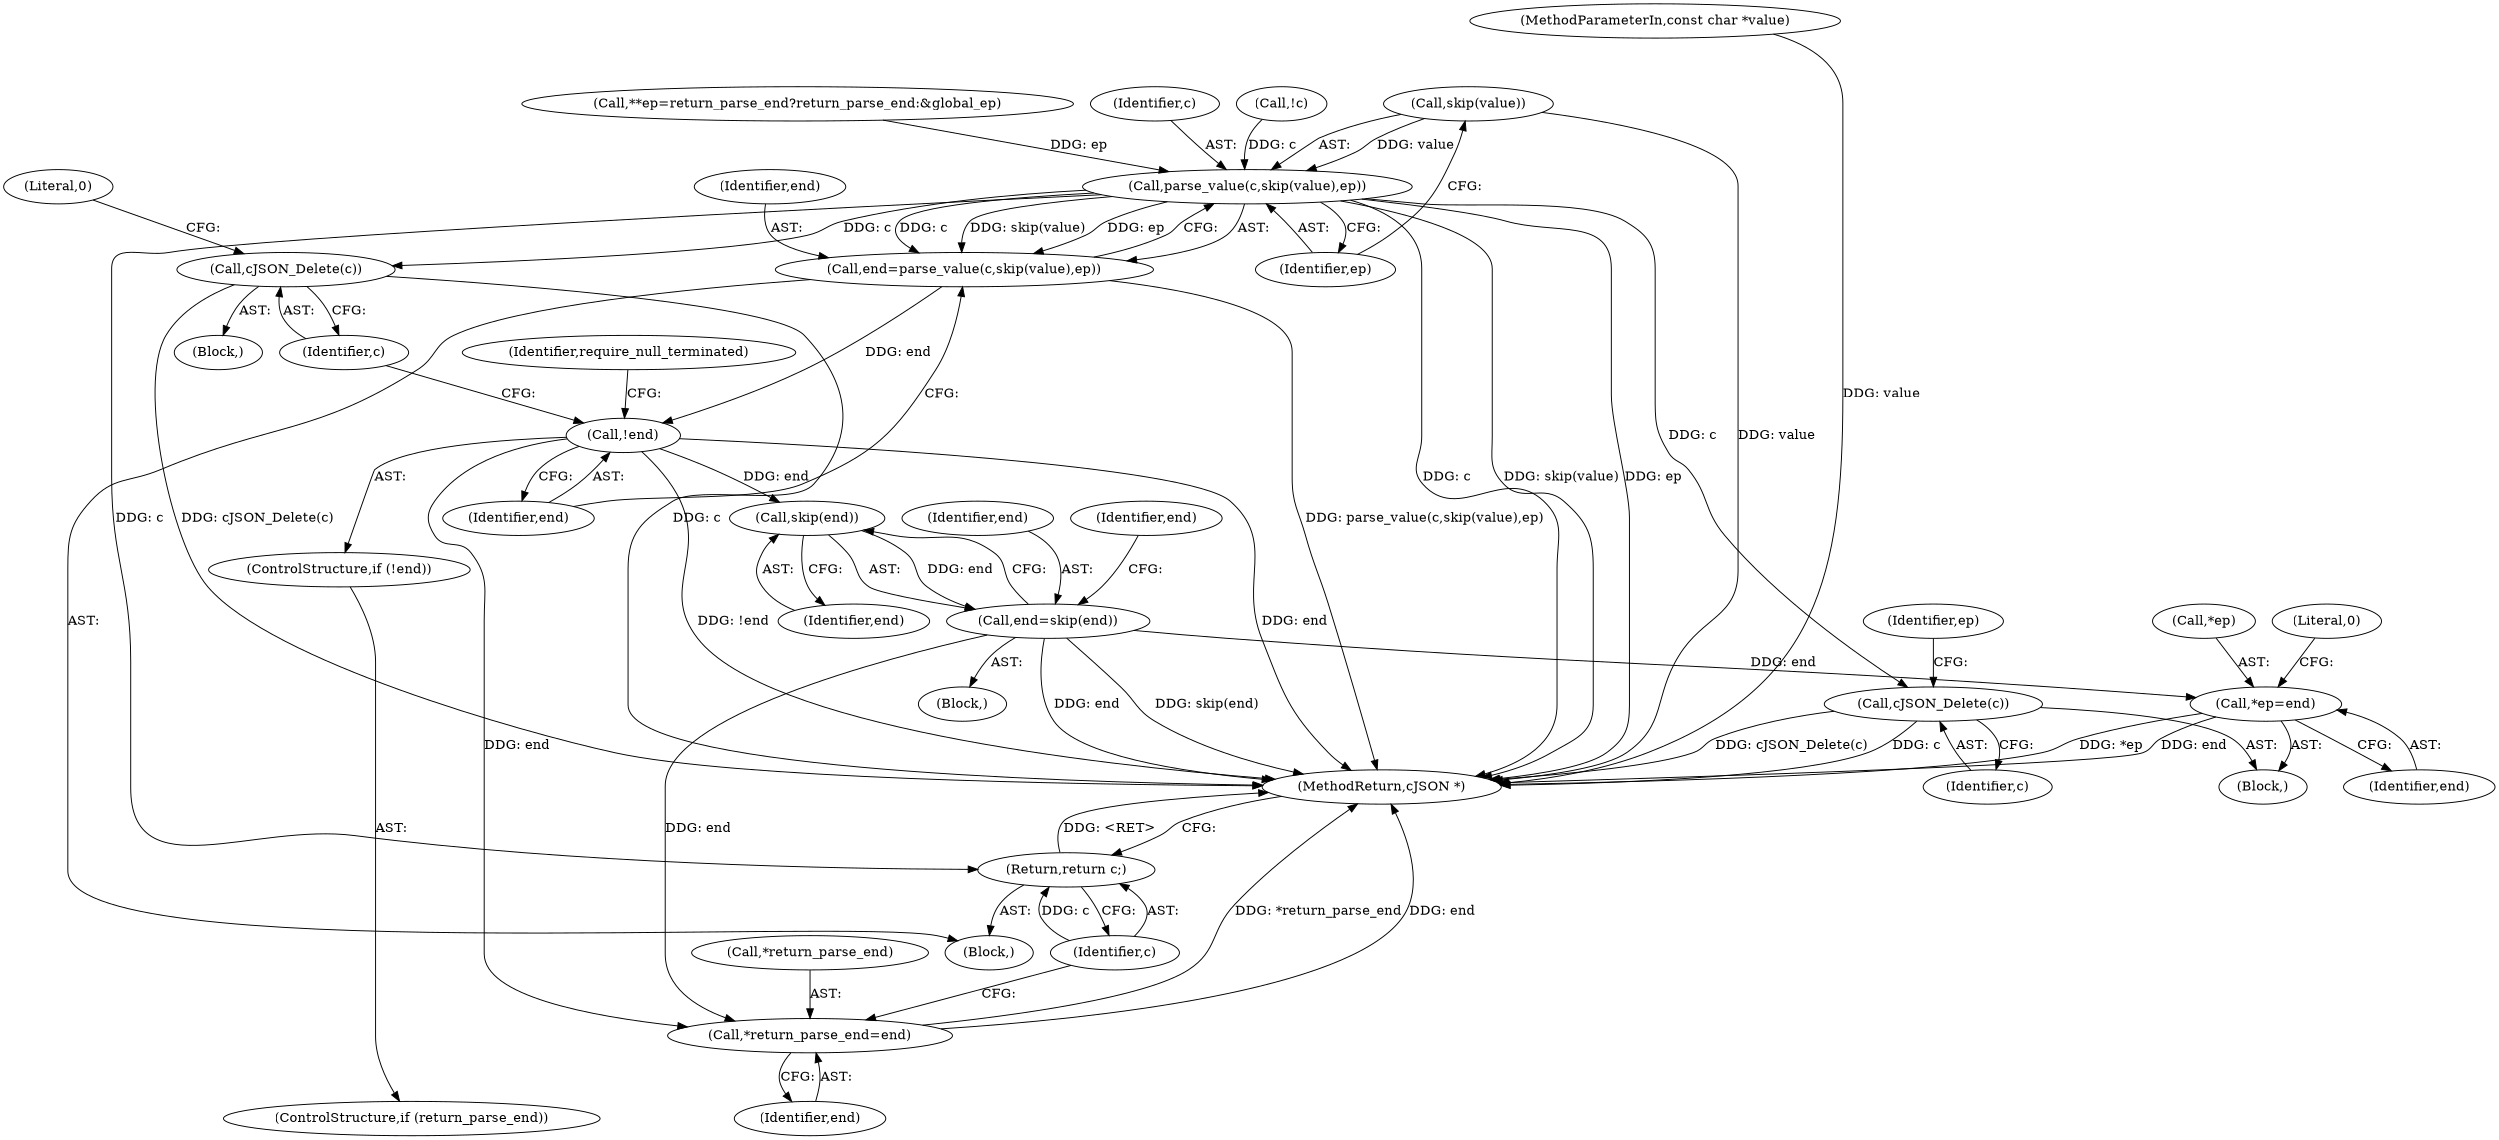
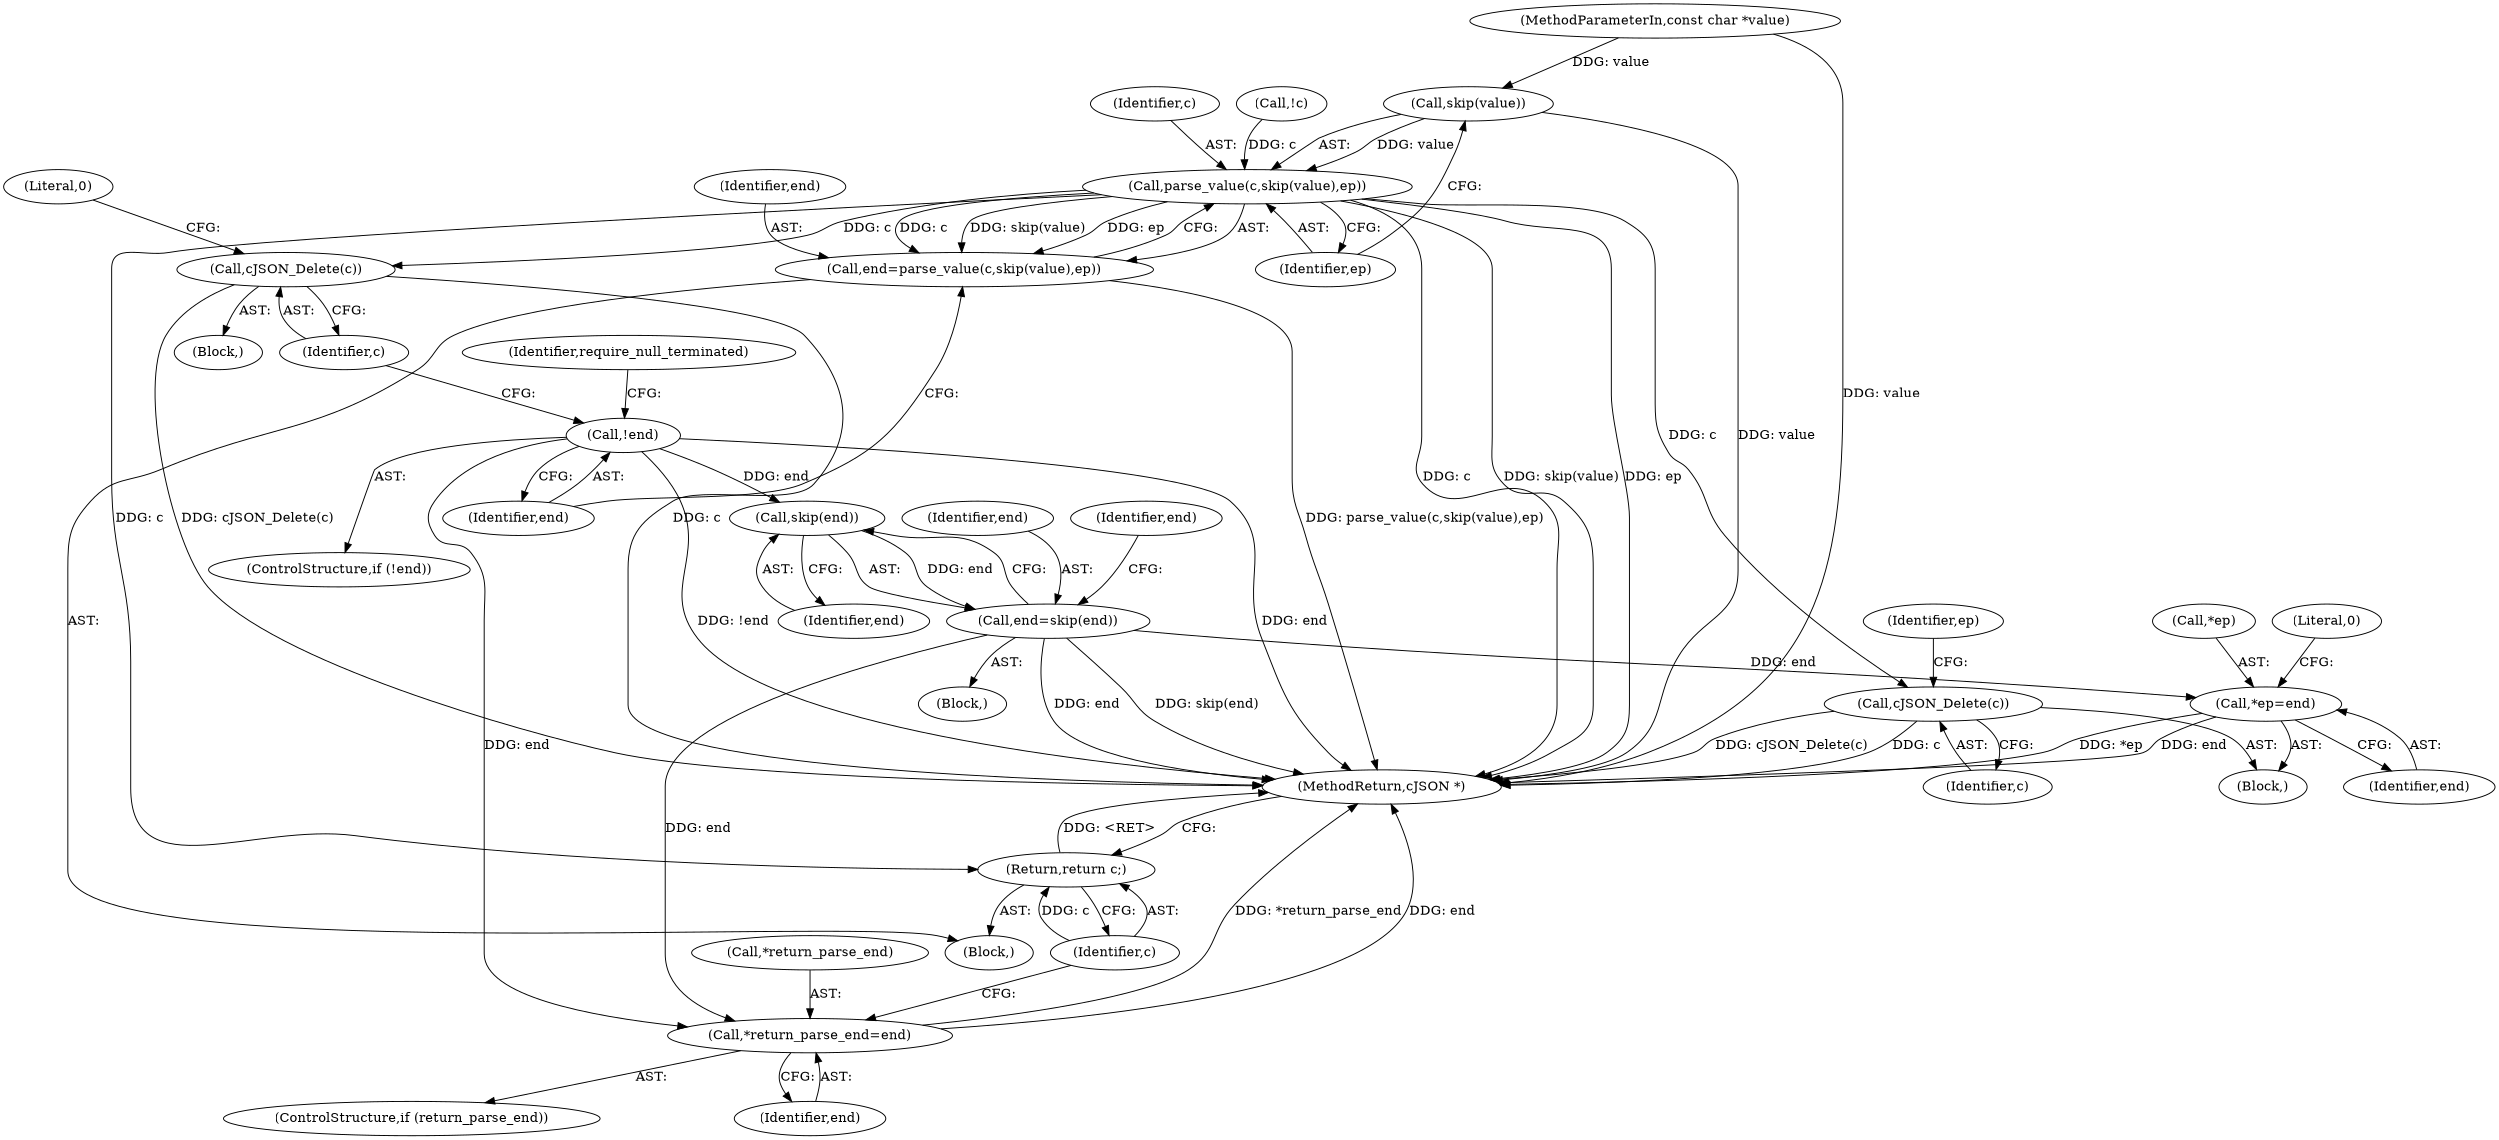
edge "(MethodParameterIn,const char *value)" -> "(Call,skip(value))": added, label "DDG: value"
node "(Call,**ep=return_parse_end?return_parse_end:&global_ep)": removed
edge "(Call,end=parse_value(c,skip(value),ep))" -> "(Call,!end)": removed, label "DDG: end"
edge "(ControlStructure,if (!end))" -> "(ControlStructure,if (return_parse_end))": now "(Call,*return_parse_end=end)" -> "(ControlStructure,if (return_parse_end))"
